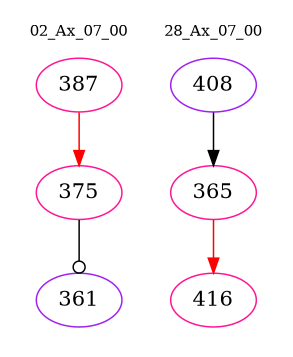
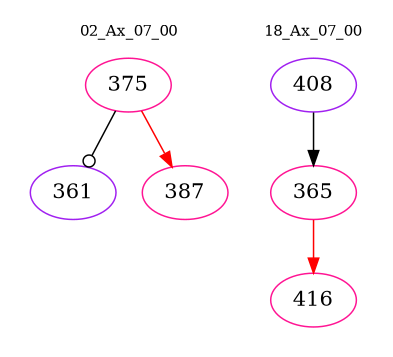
cluster "28_Ax_07_00": label "28_Ax_07_00" -> "18_Ax_07_00"
edge "387" -> "375": reversed
